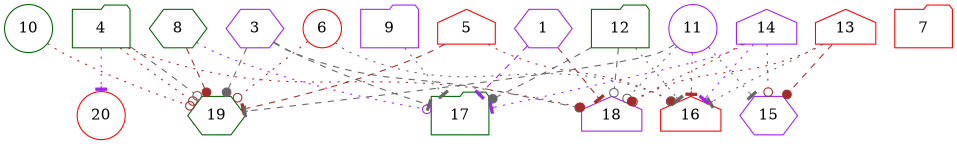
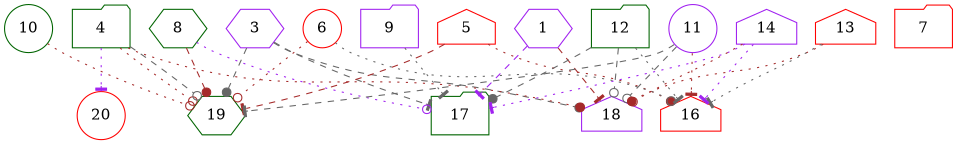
edge "11" -> "18": style dotted -> dashed
node "15": removed
